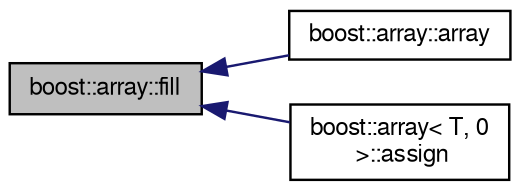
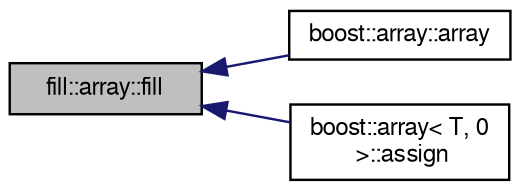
node "boost::array::fill": label "boost::array::fill" -> "fill::array::fill"
